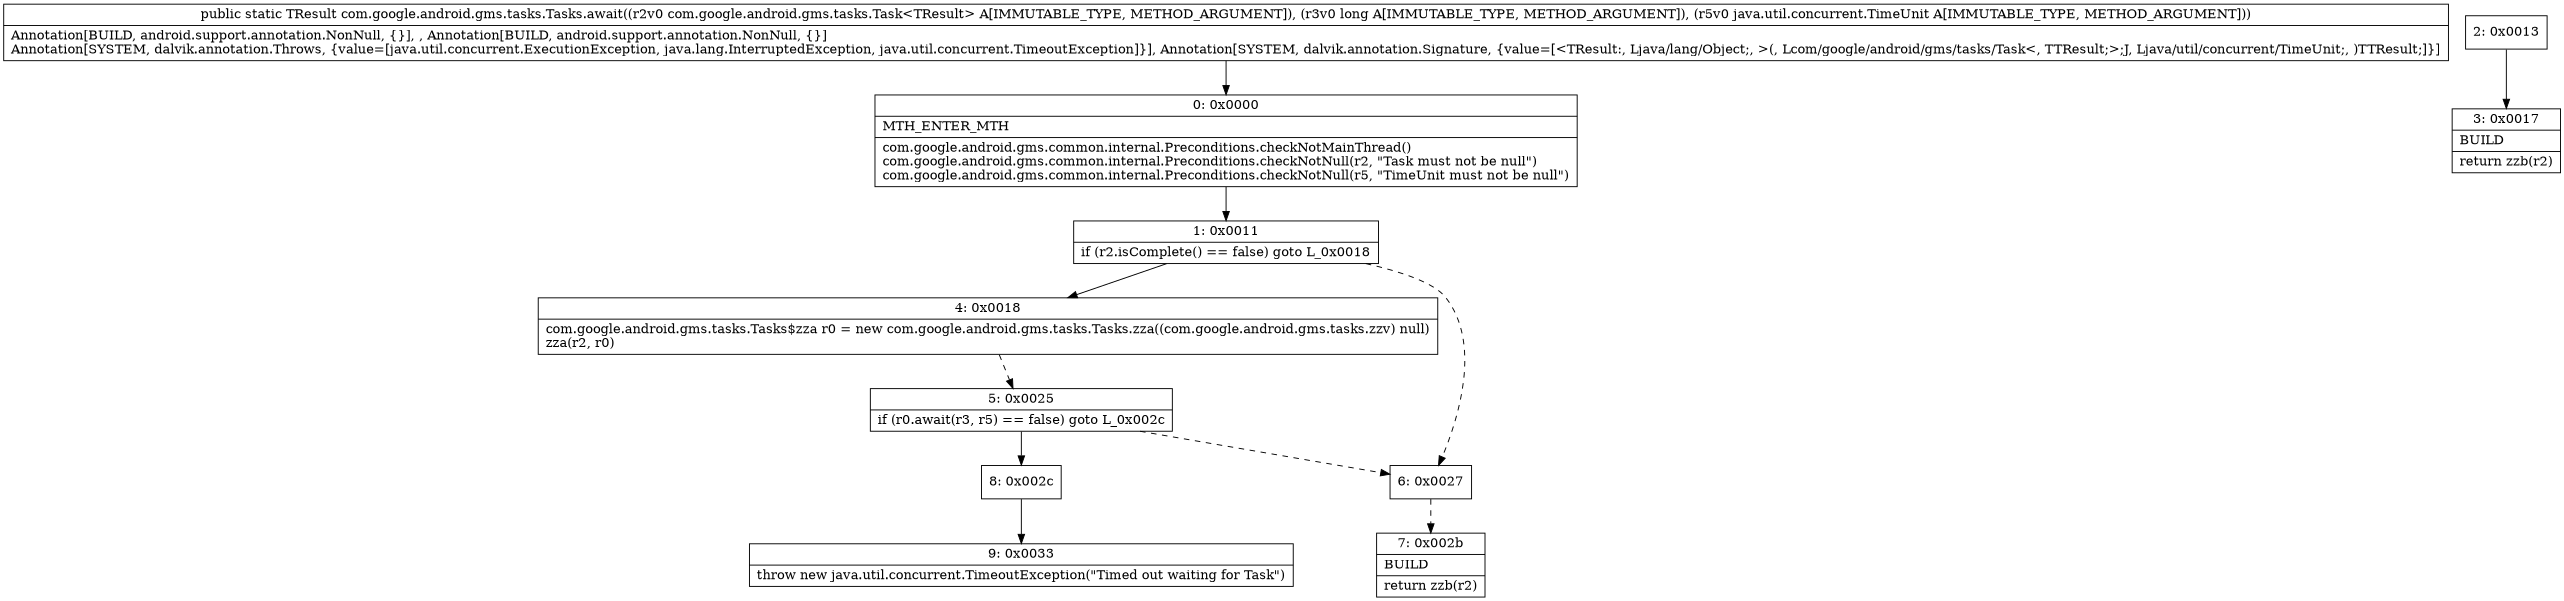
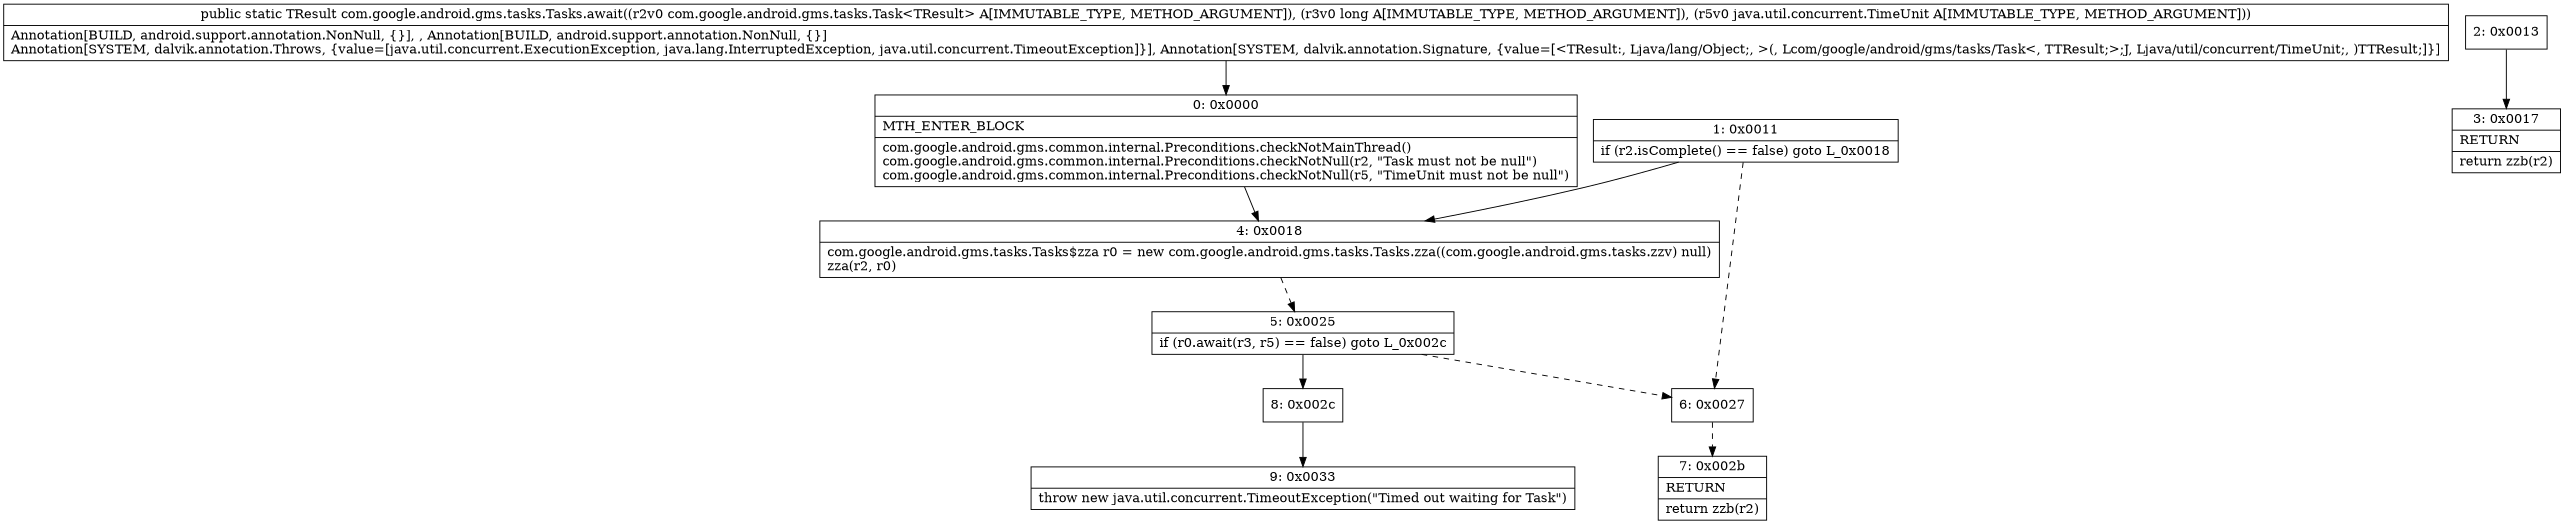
node "0: 0x0000": text "MTH_ENTER_MTH" -> "MTH_ENTER_BLOCK"
node "3: 0x0017": text "BUILD" -> "RETURN"
edge "0: 0x0000" -> "1: 0x0011": now "0: 0x0000" -> "4: 0x0018"
node "7: 0x002b": text "BUILD" -> "RETURN"
